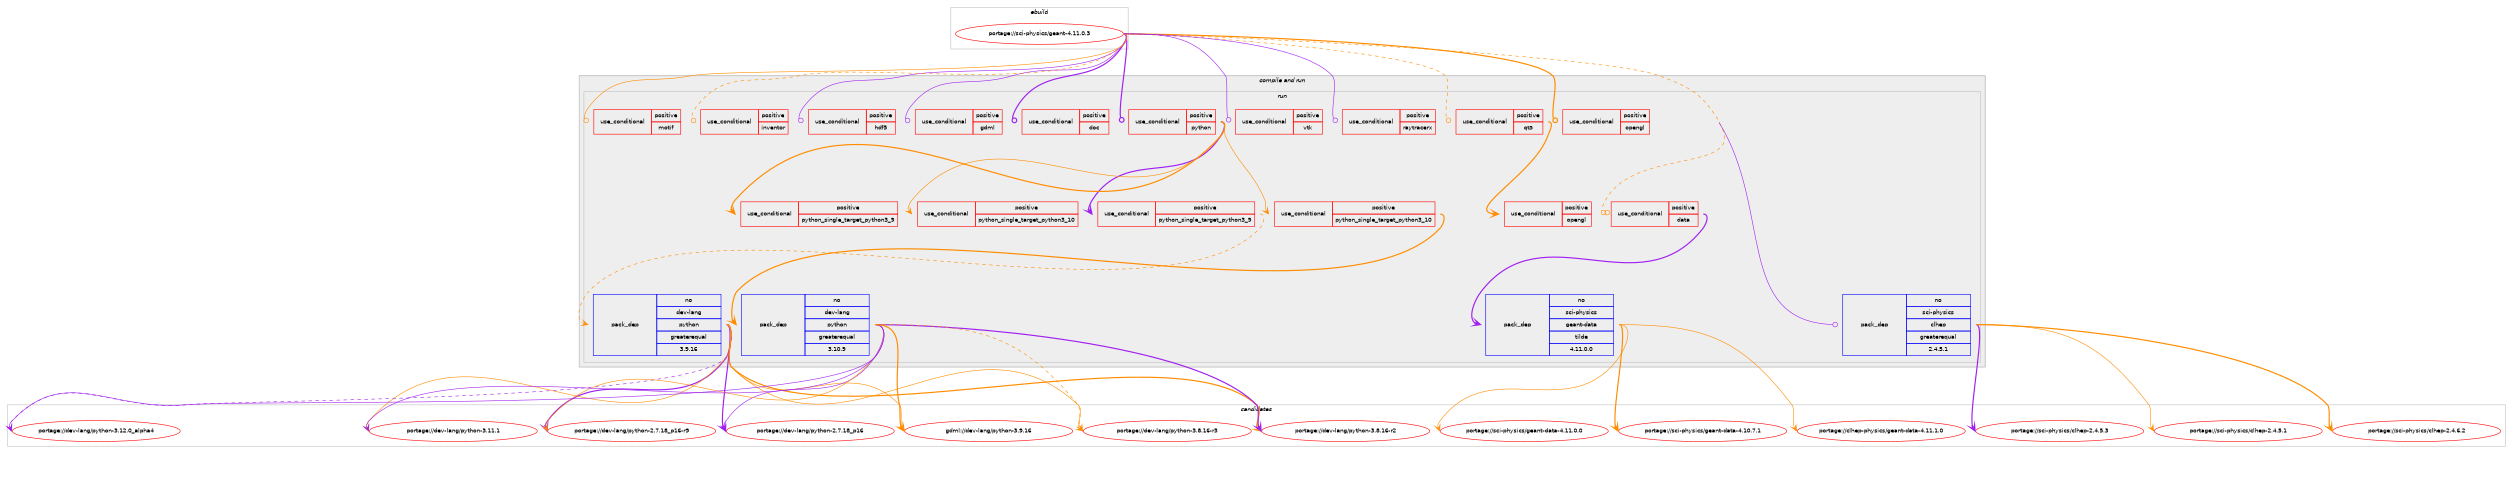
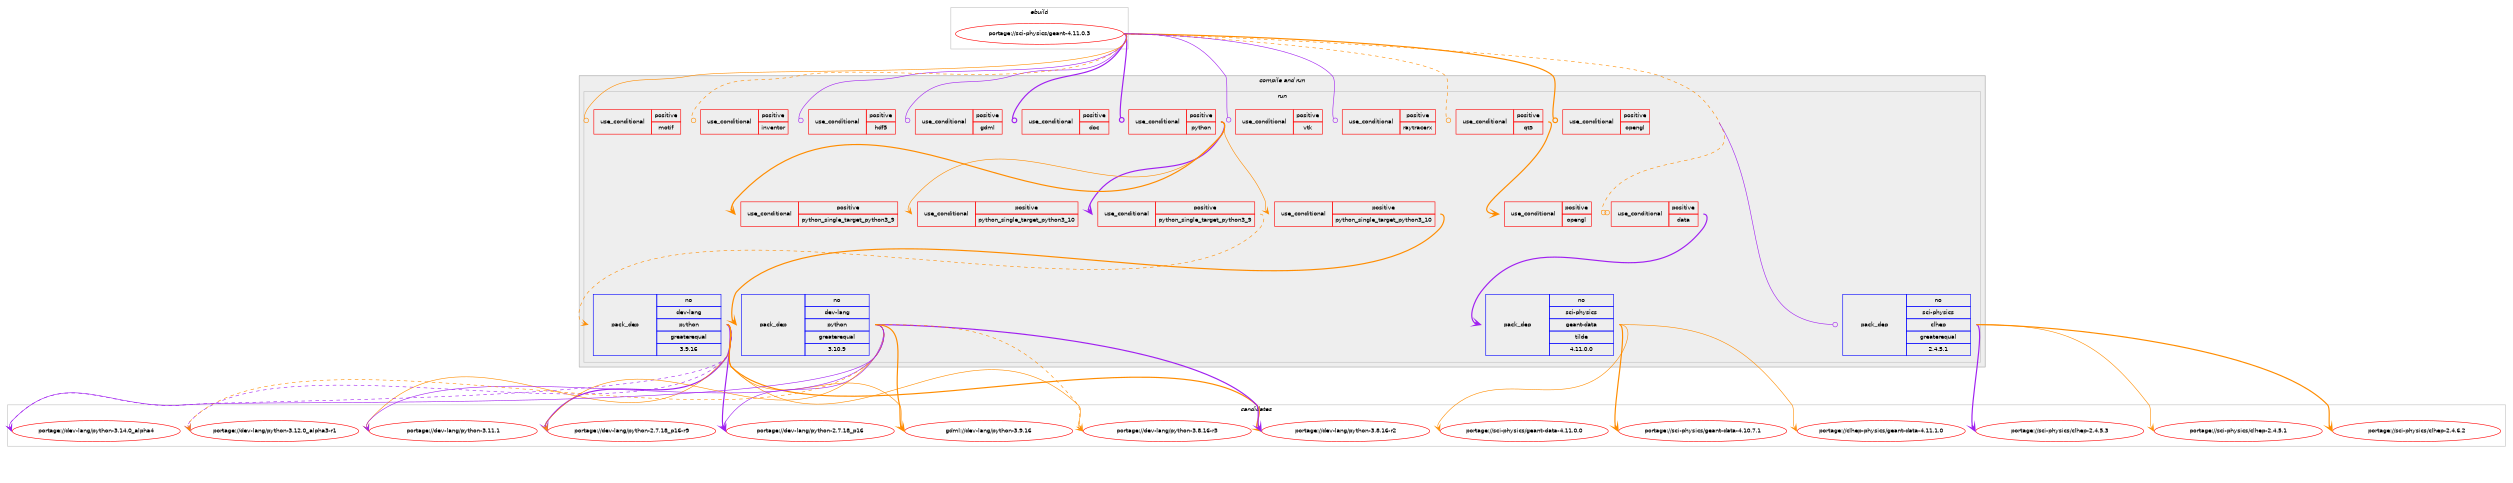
node "portage://dev-lang/python-3.12.0_alpha4": label "portage://dev-lang/python-3.12.0_alpha4" -> "portage://dev-lang/python-3.14.0_alpha4"
node "portage://dev-lang/python-3.12.0_alpha3-r1": added
